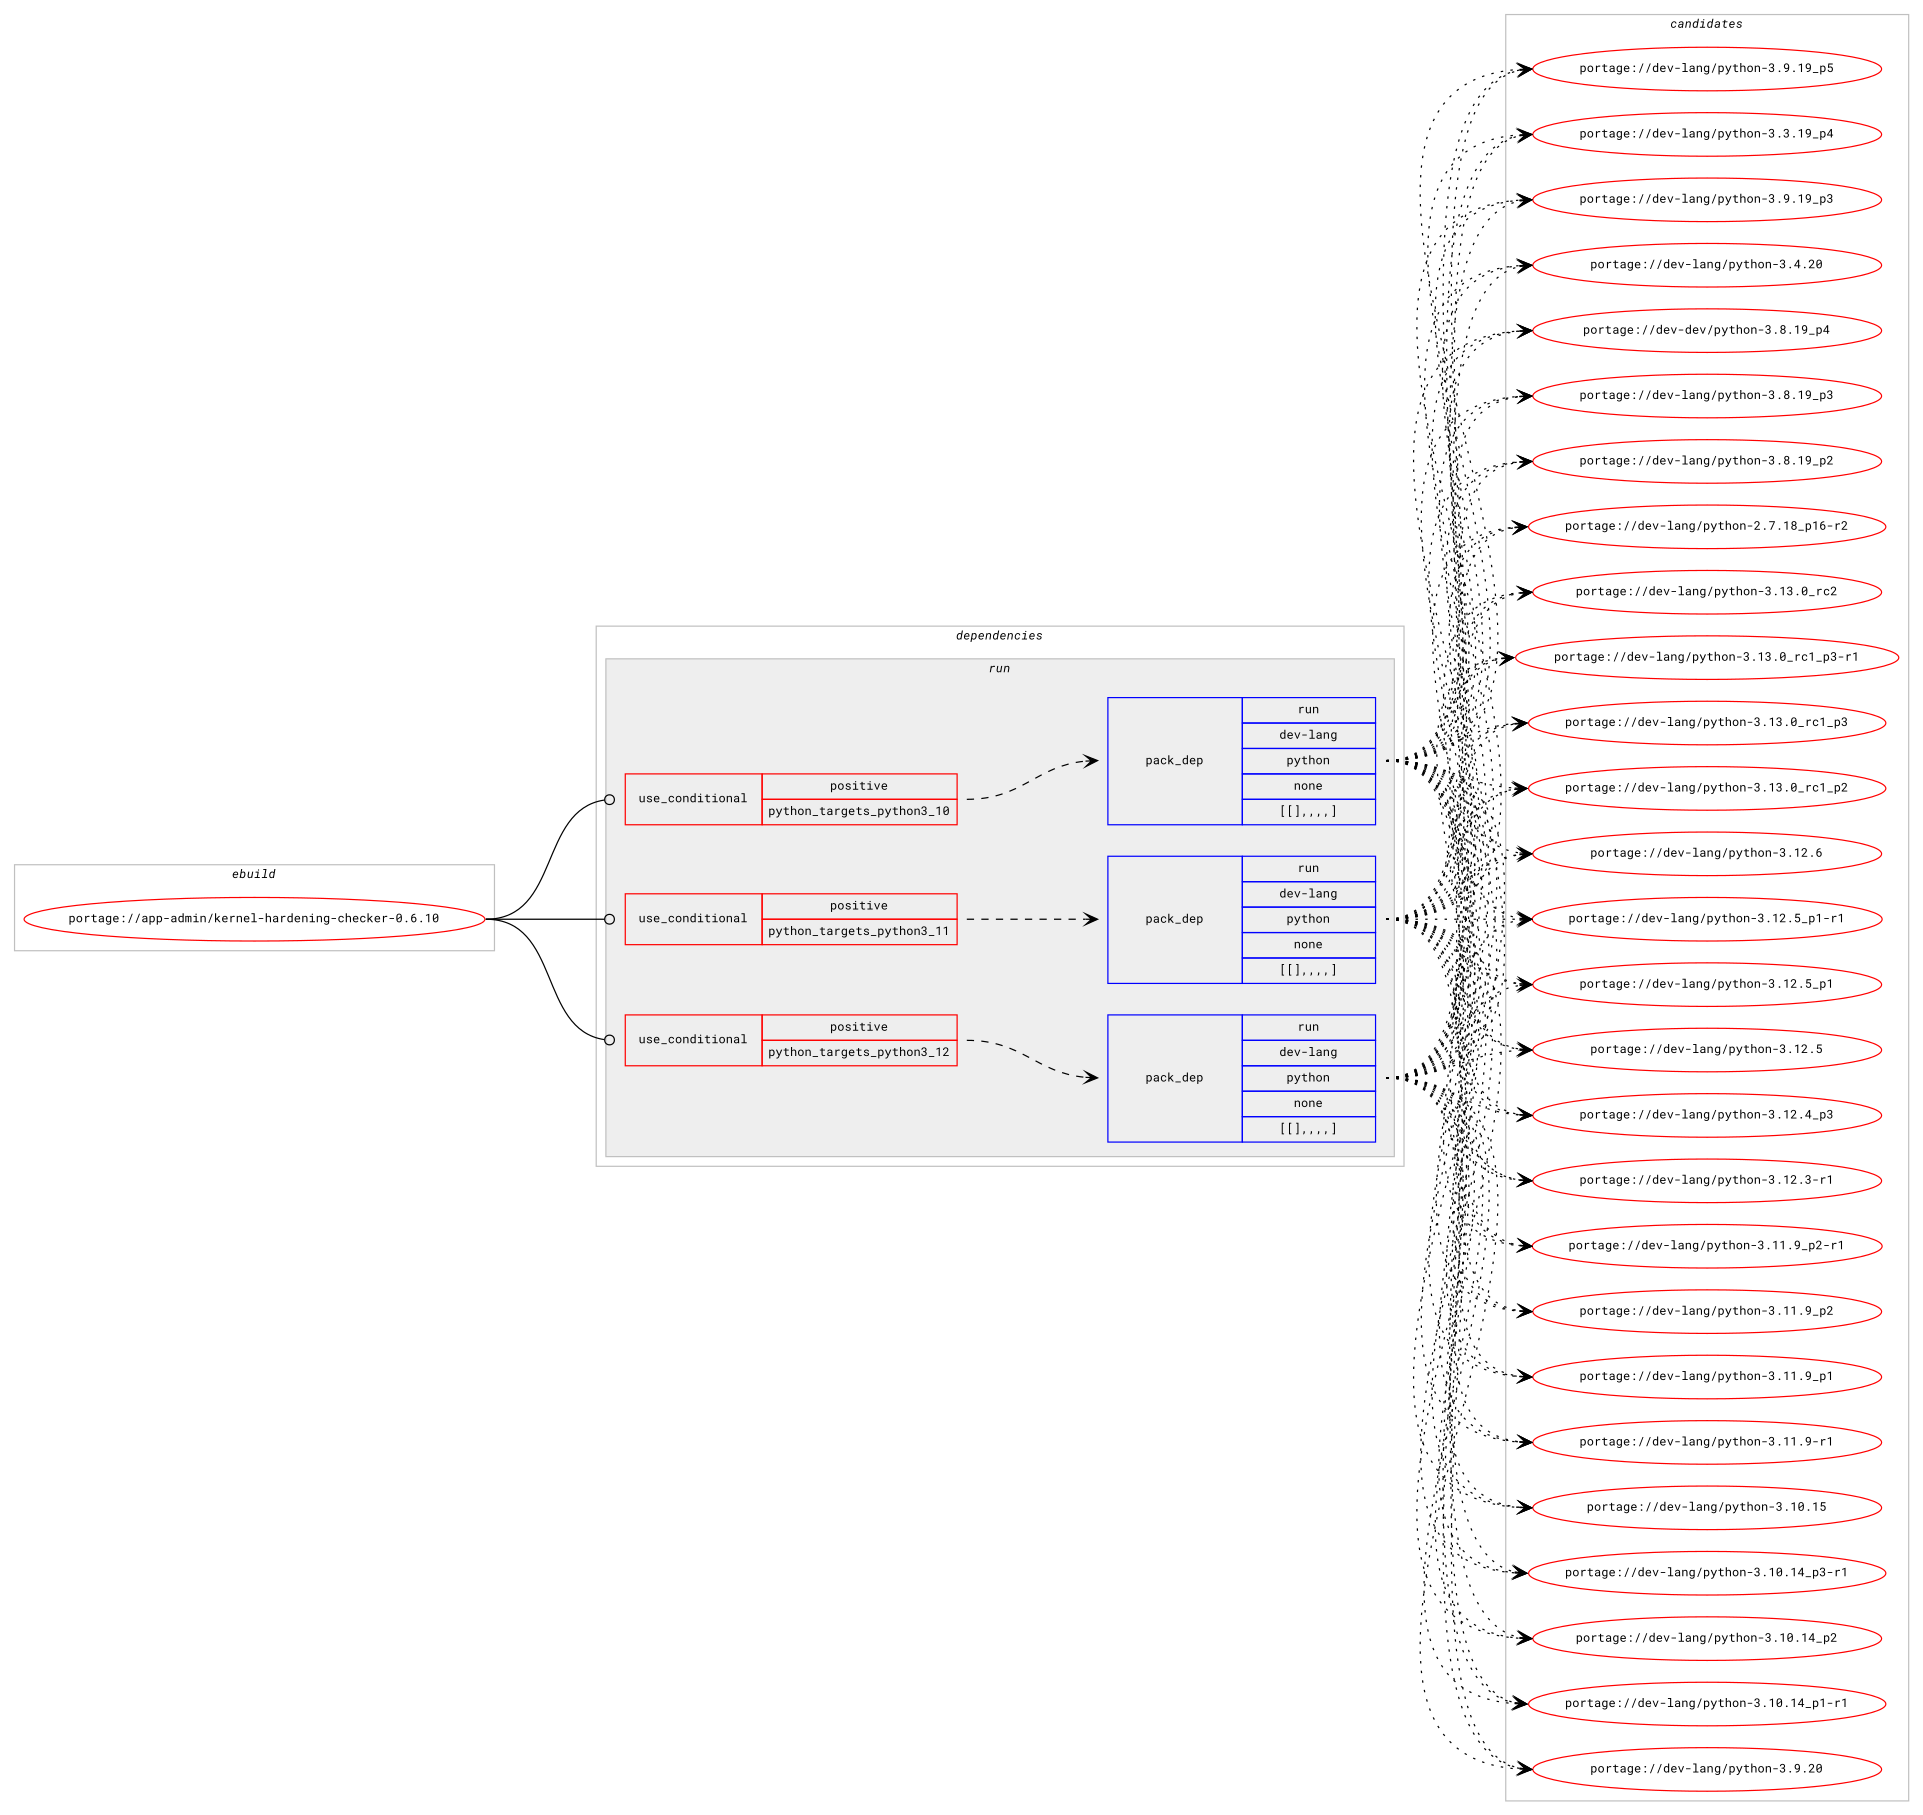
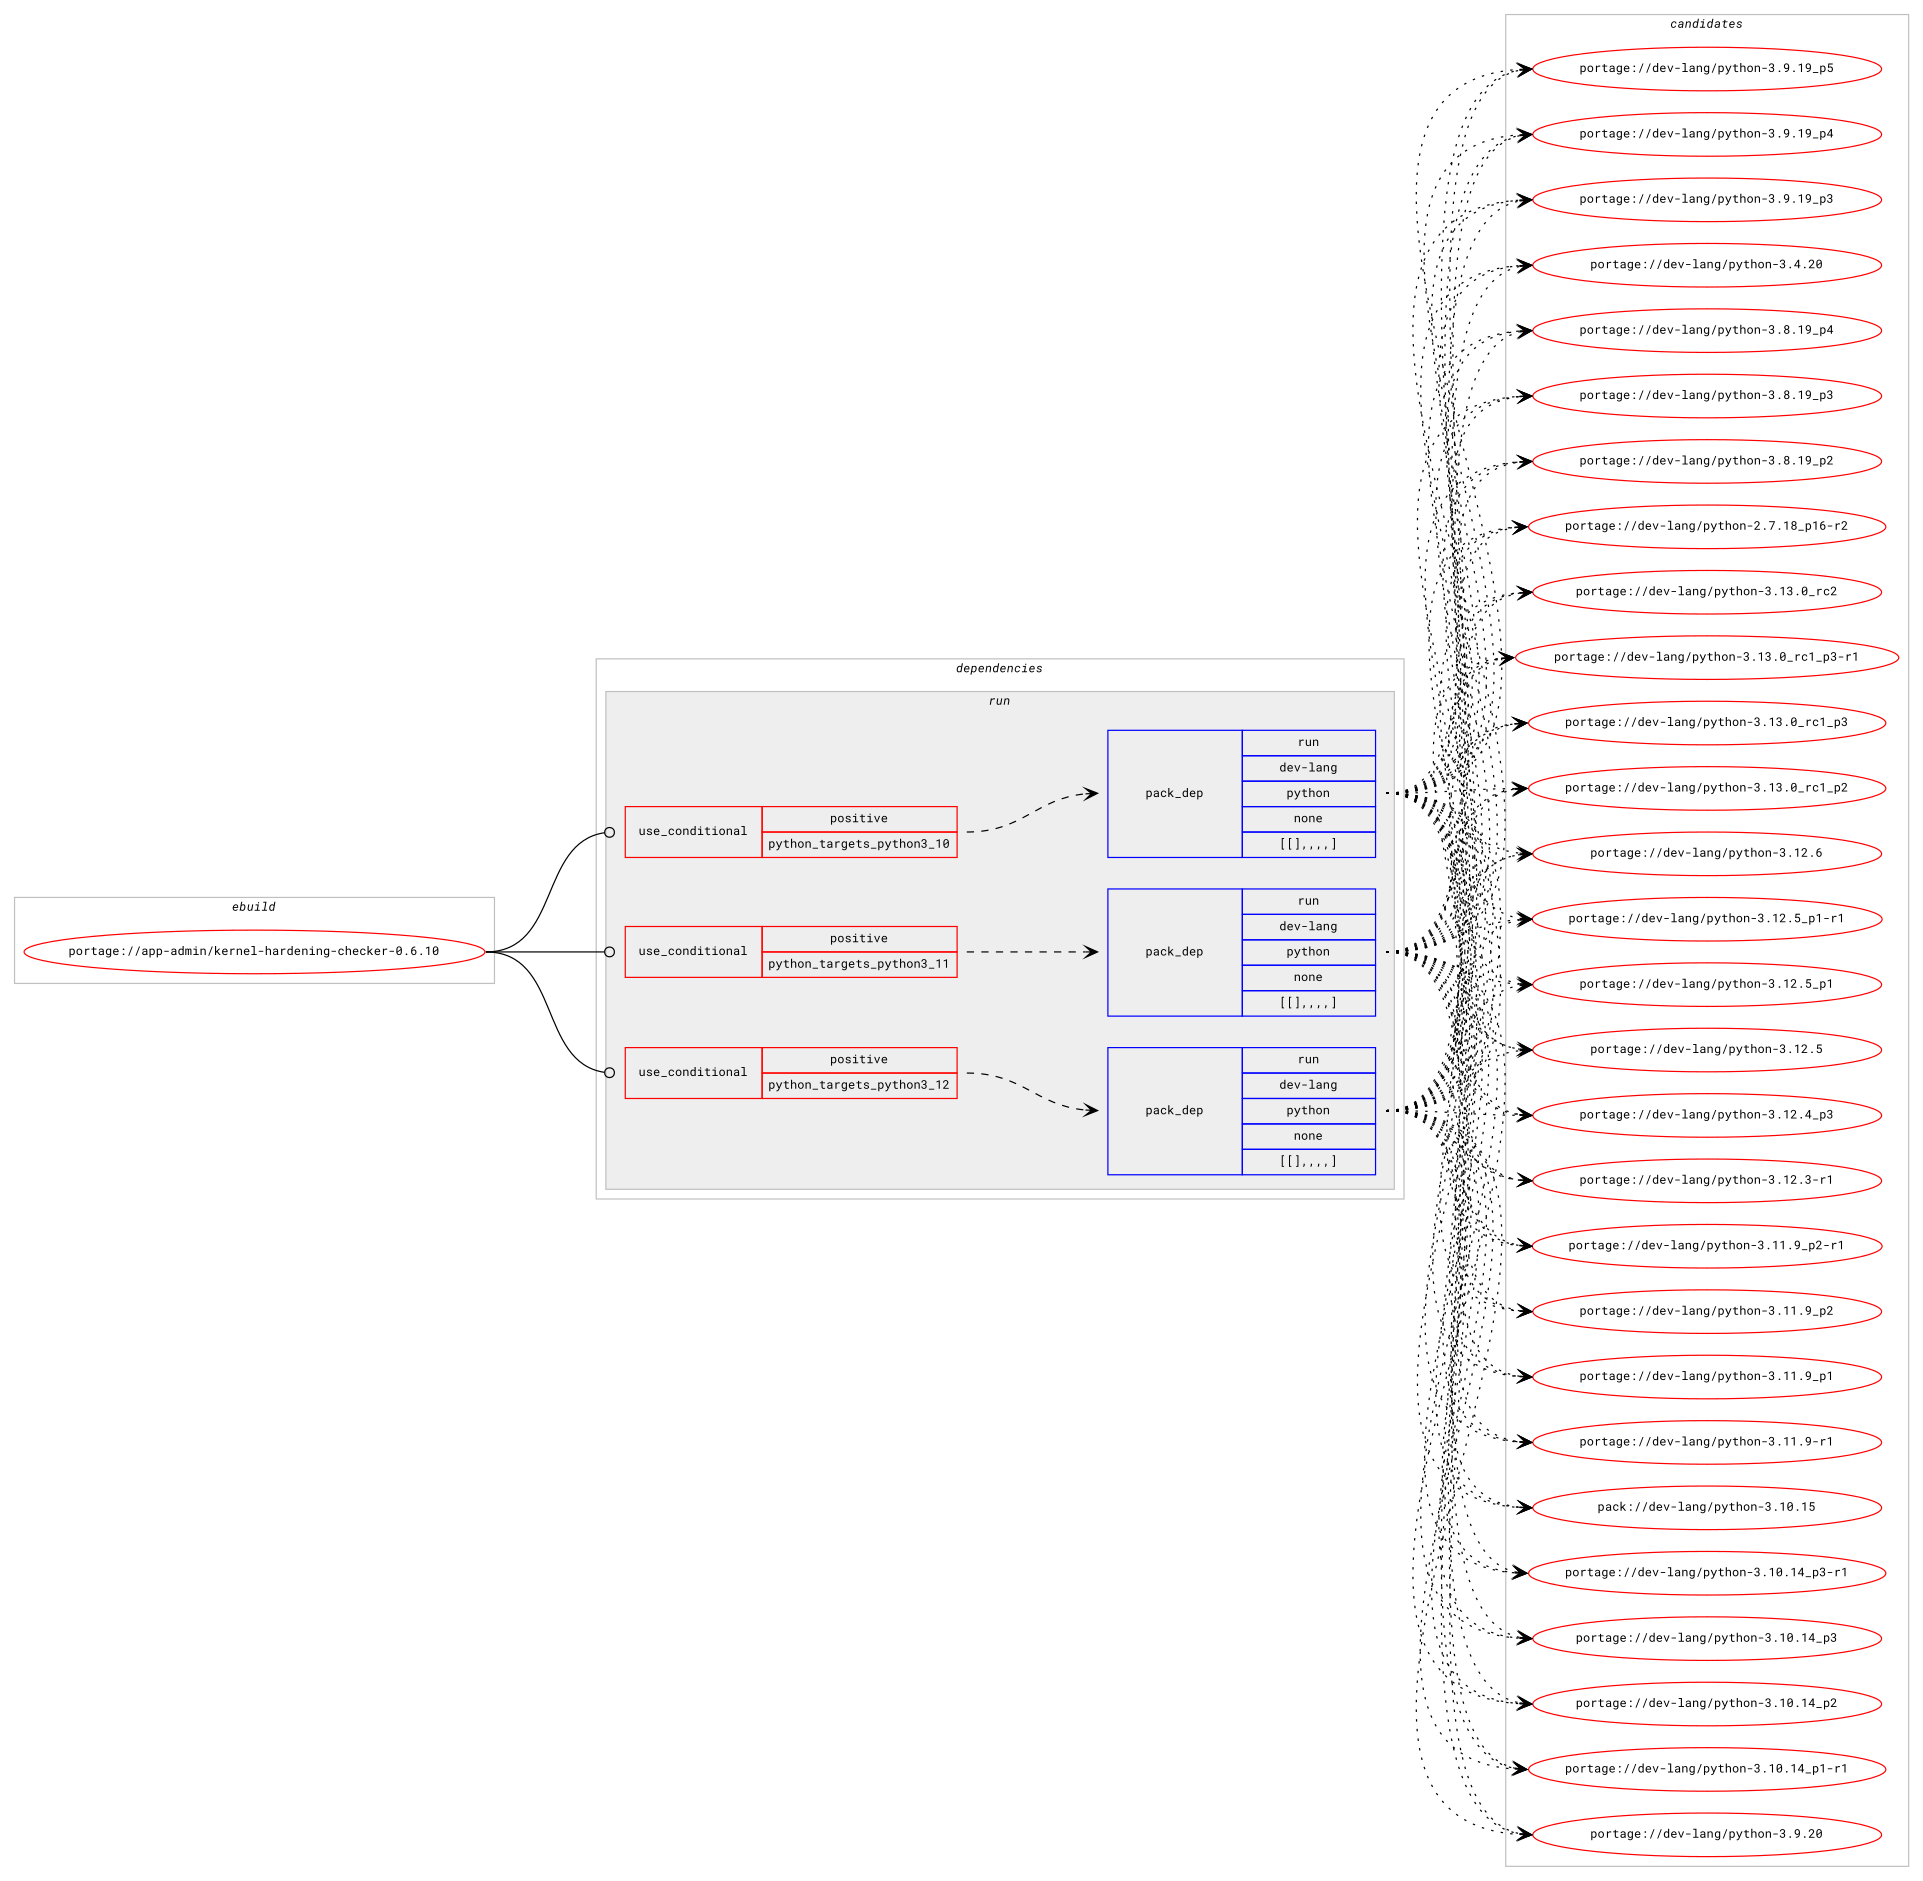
node "portage://dev-lang/python-3.3.19_p4": label "portage://dev-lang/python-3.3.19_p4" -> "portage://dev-lang/python-3.9.19_p4"
node "portage://dev-dev/python-3.8.19_p4": label "portage://dev-dev/python-3.8.19_p4" -> "portage://dev-lang/python-3.8.19_p4"
node "portage://dev-lang/python-3.10.15": label "portage://dev-lang/python-3.10.15" -> "pack://dev-lang/python-3.10.15"
node "portage://dev-lang/python-3.10.14_p3": added
